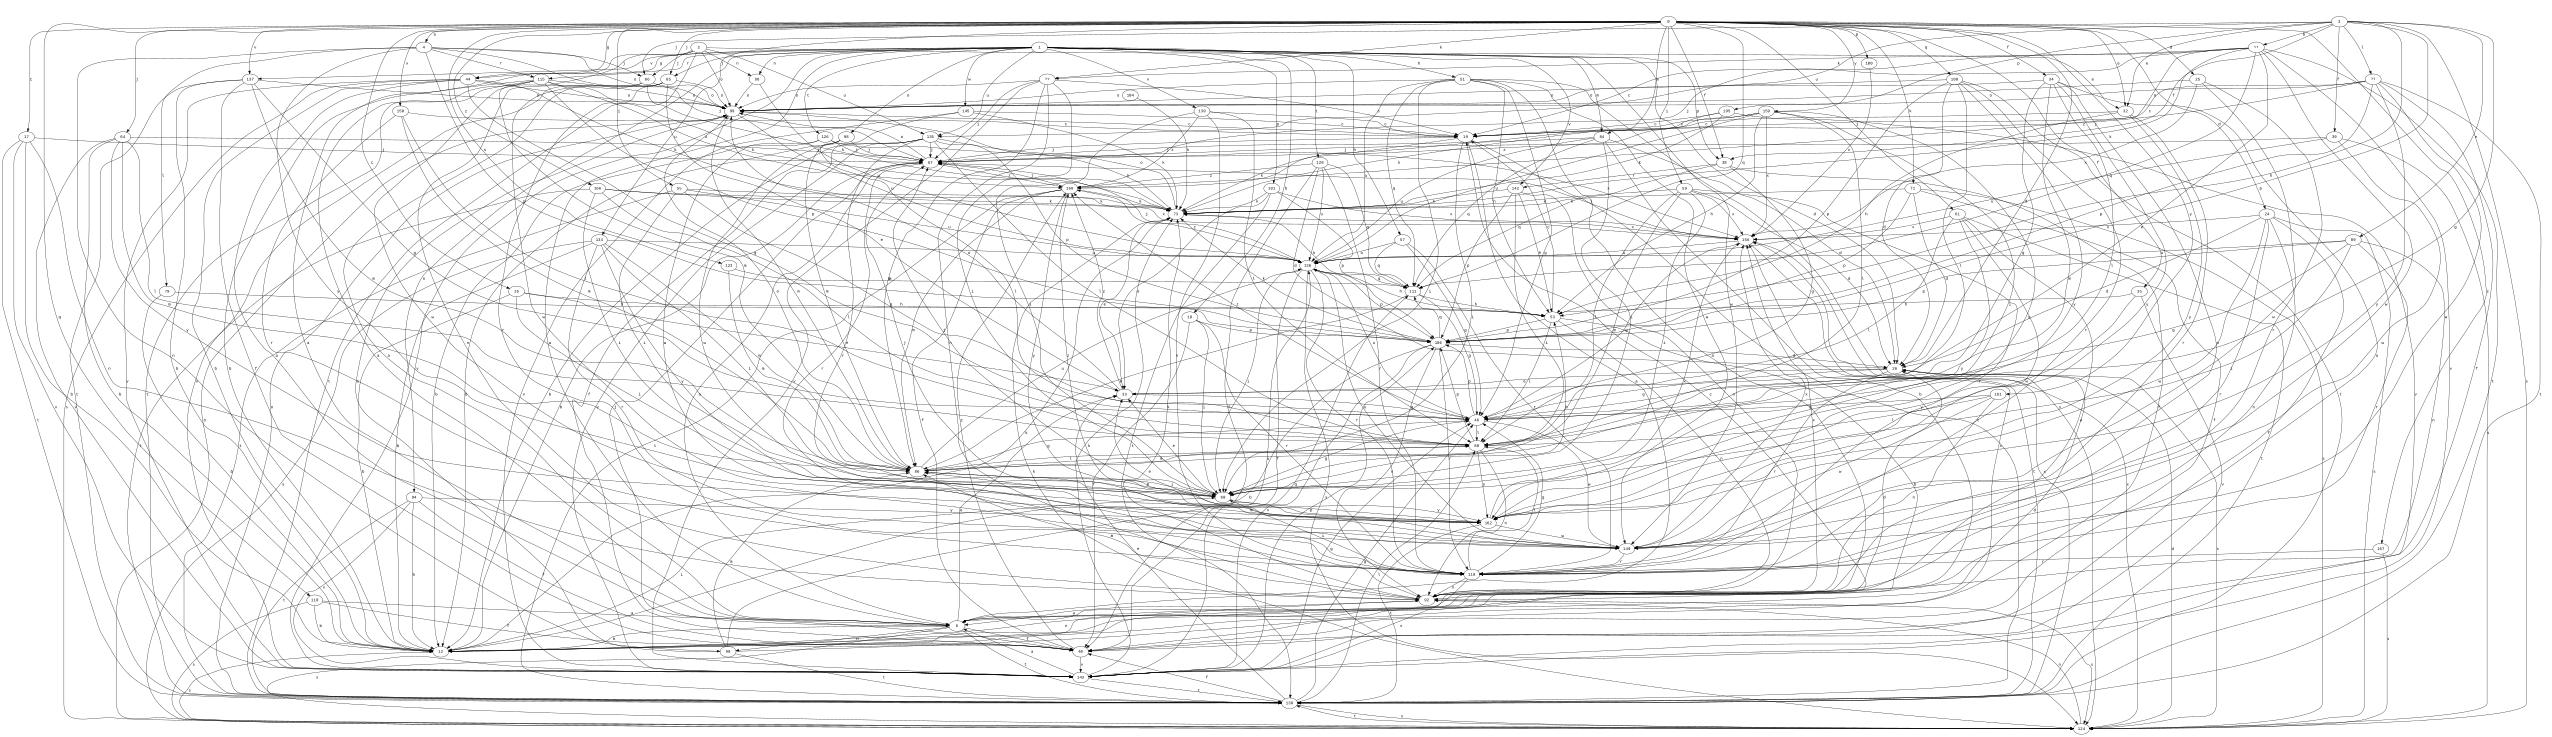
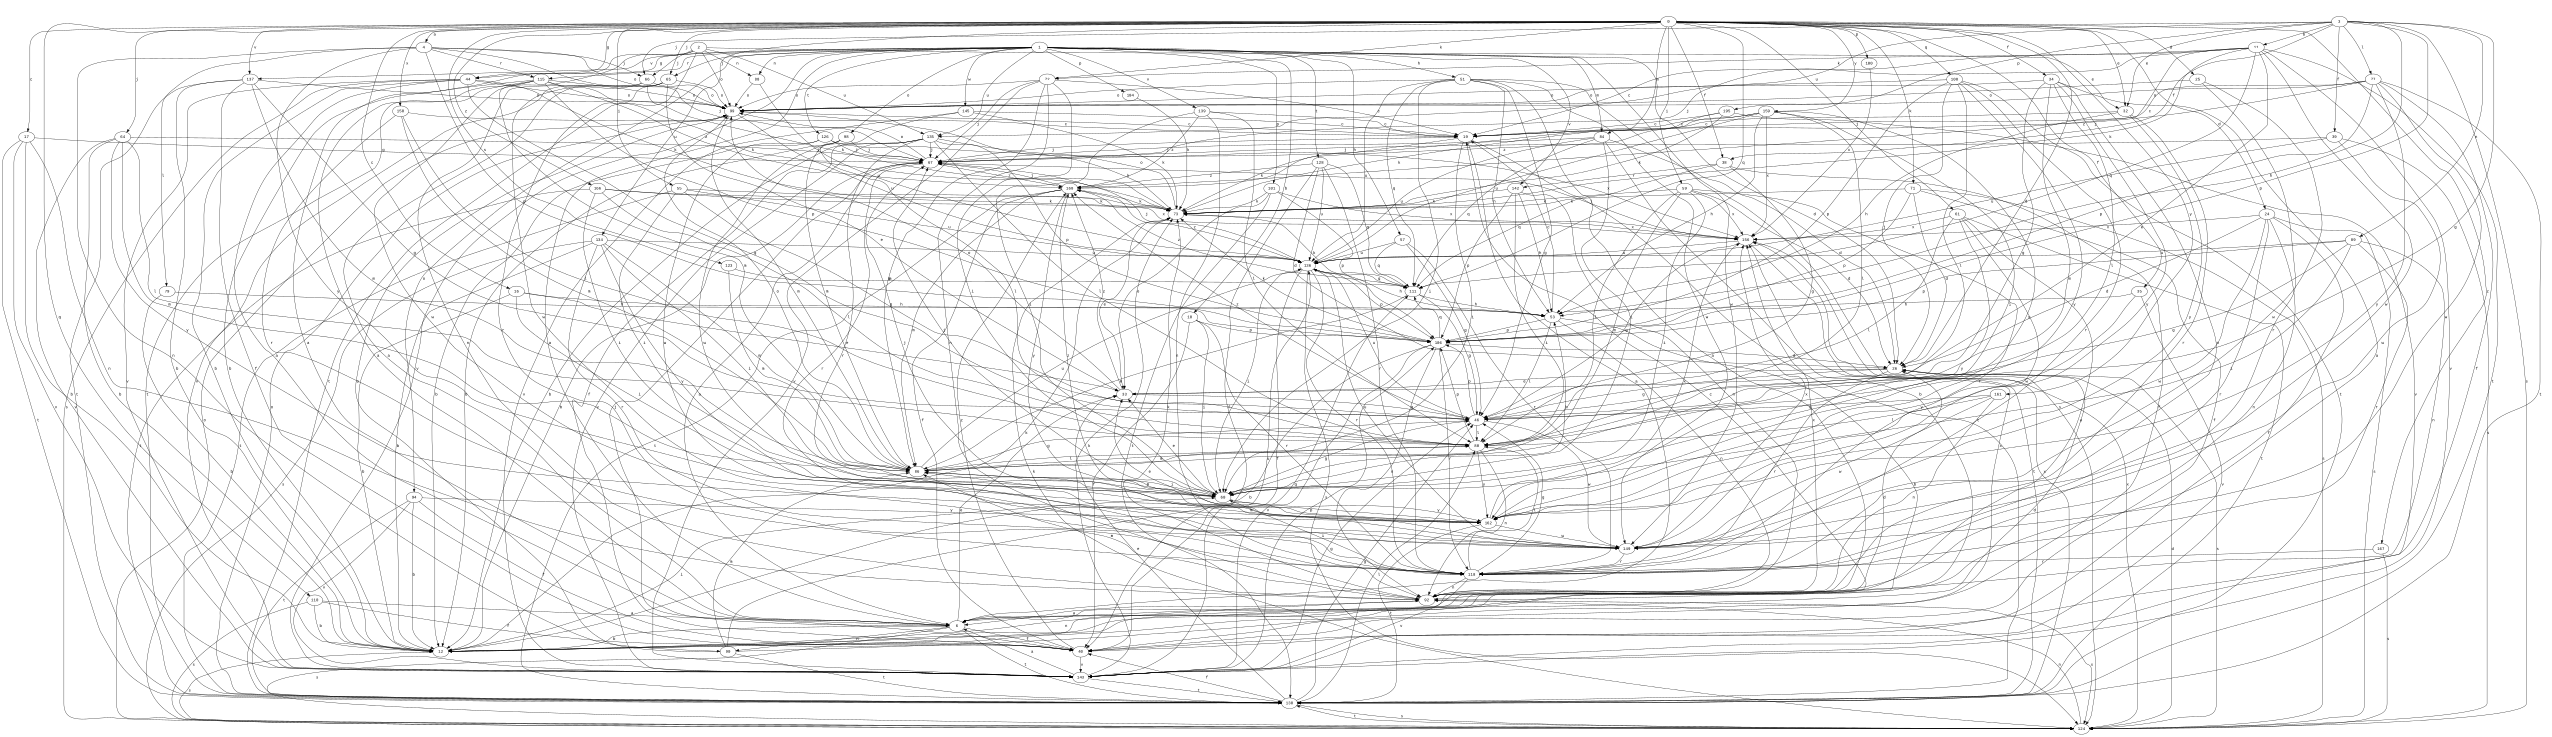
edge "1" -> "38": now "1" -> "104"
edge "17" -> "67": label "j" -> "g"
edge "25" -> "156": removed, label "x"
edge "108" -> "26": label "d" -> "j"
edge "111" -> "168": added, label "z"
